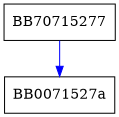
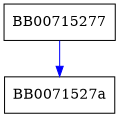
node "BB70715277": label "BB70715277" -> "BB00715277"
